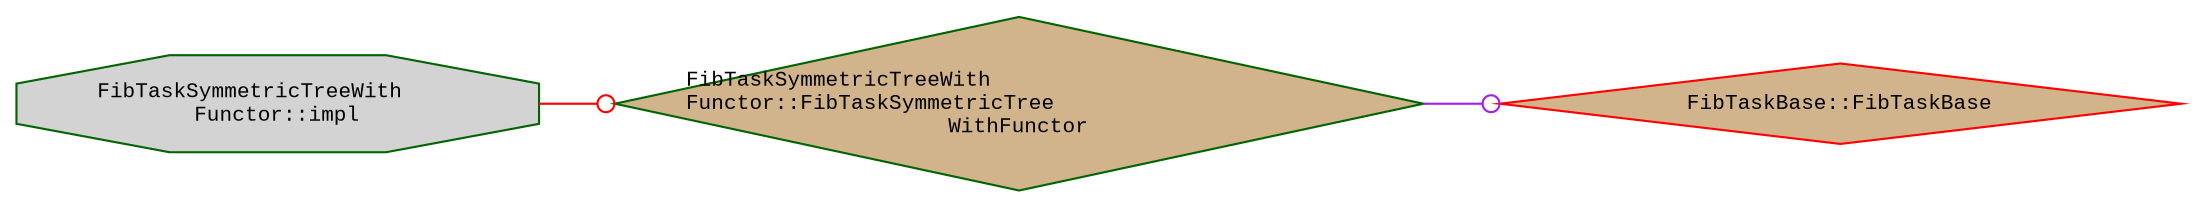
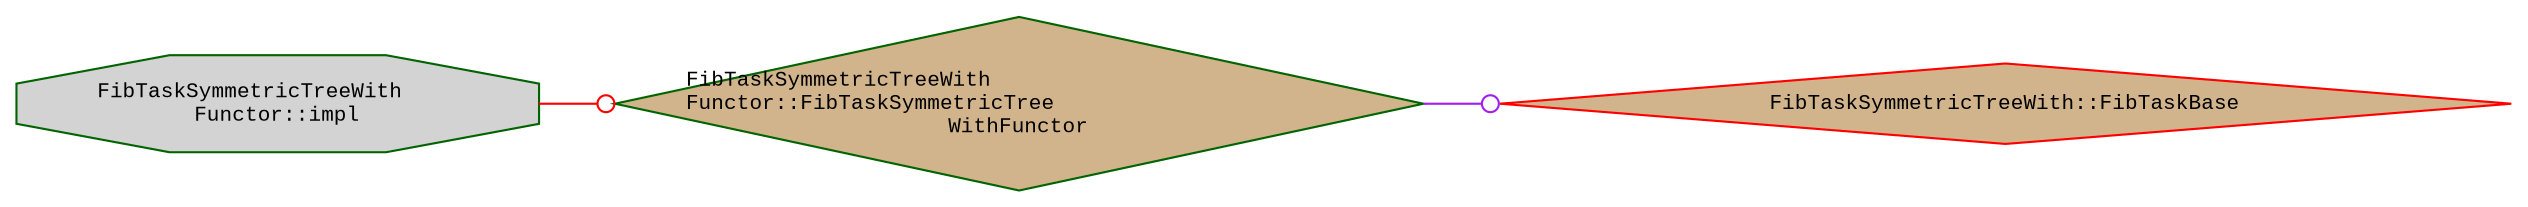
node "FibTaskBase::FibTaskBase": label "FibTaskBase::FibTaskBase" -> "FibTaskSymmetricTreeWith::FibTaskBase"
